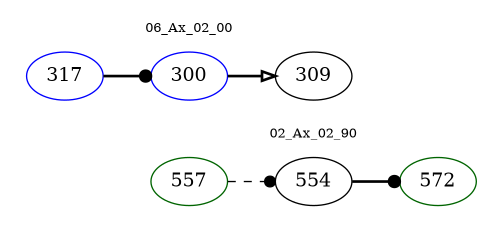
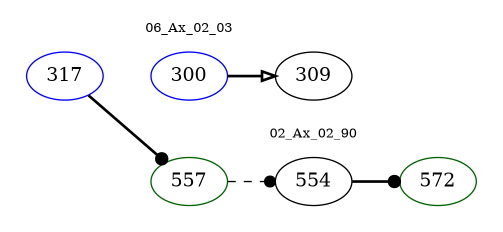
cluster "06_Ax_02_00": label "06_Ax_02_00" -> "06_Ax_02_03"
edge "317" -> "300": now "317" -> "557"
